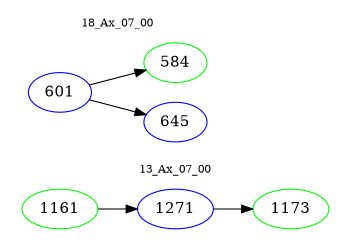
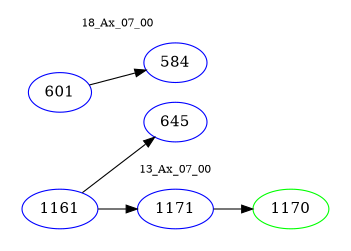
node "584": color green -> blue
edge "601" -> "645": now "1161" -> "645"
node "1161": color green -> blue
node "1271": label "1271" -> "1171"
node "1173": label "1173" -> "1170"
